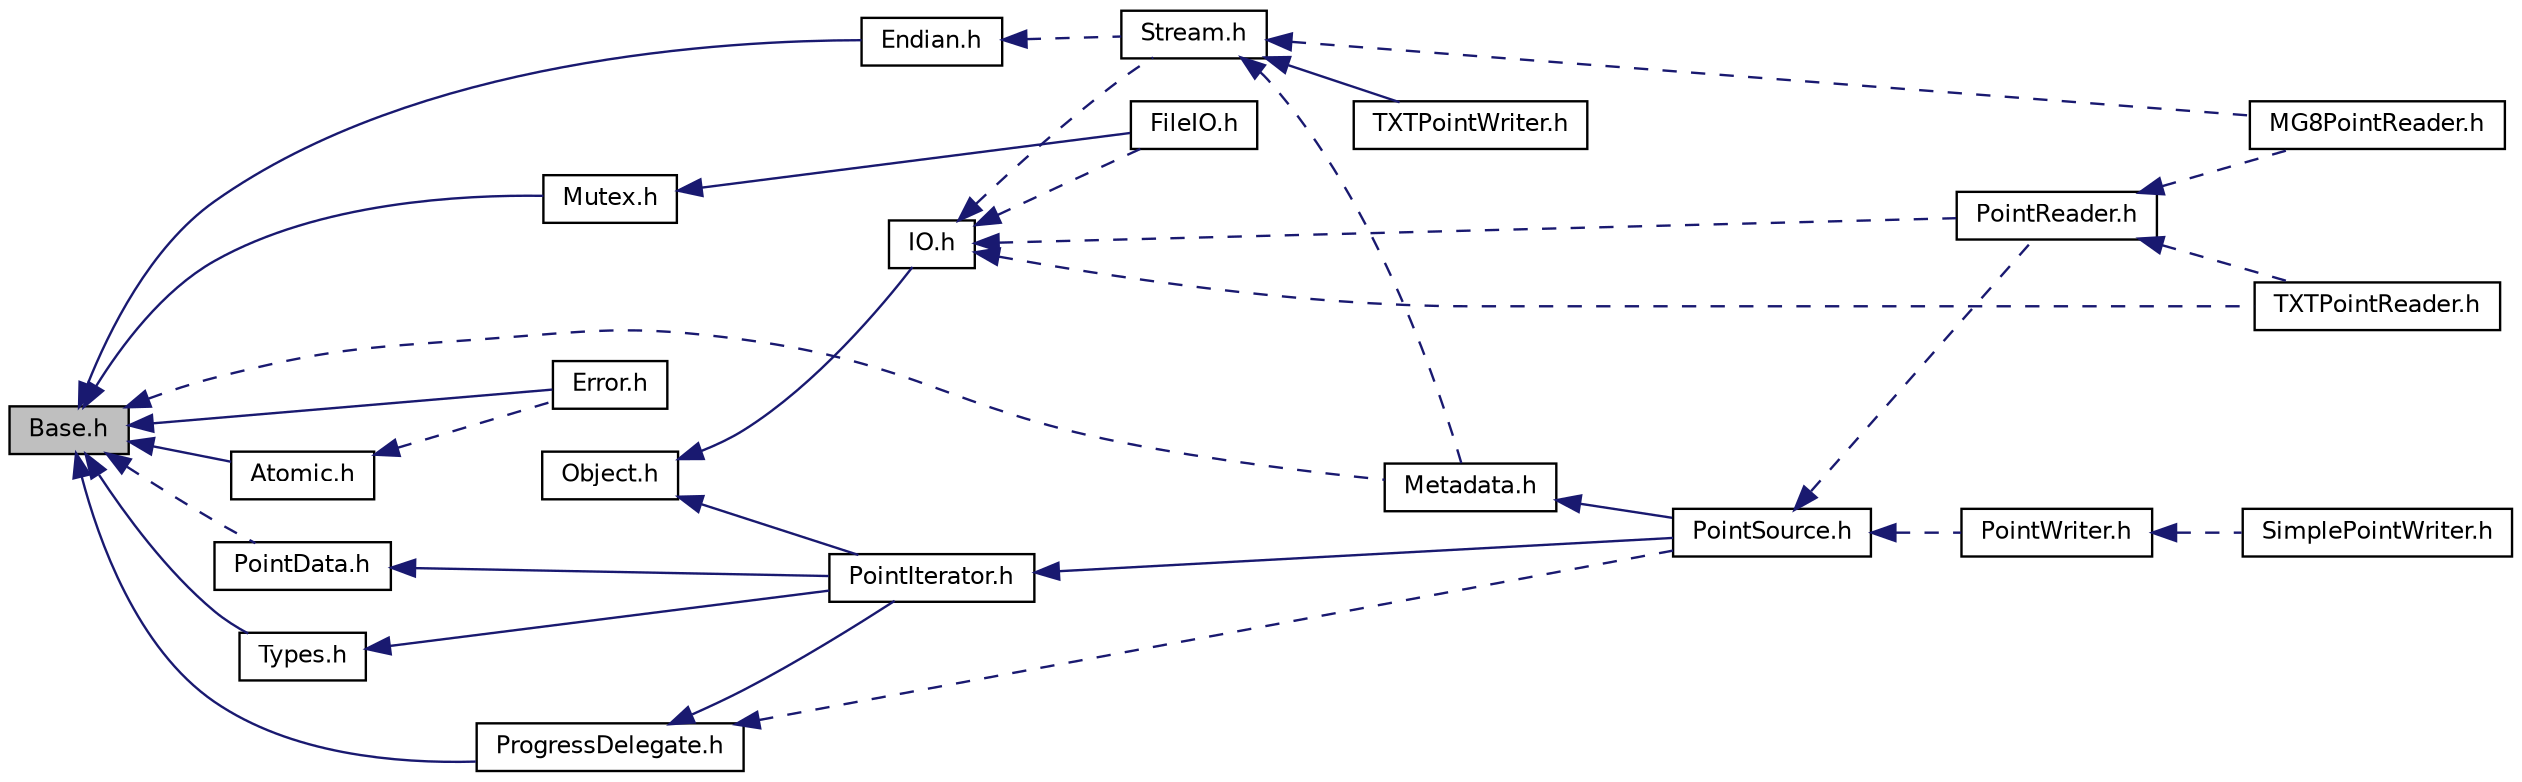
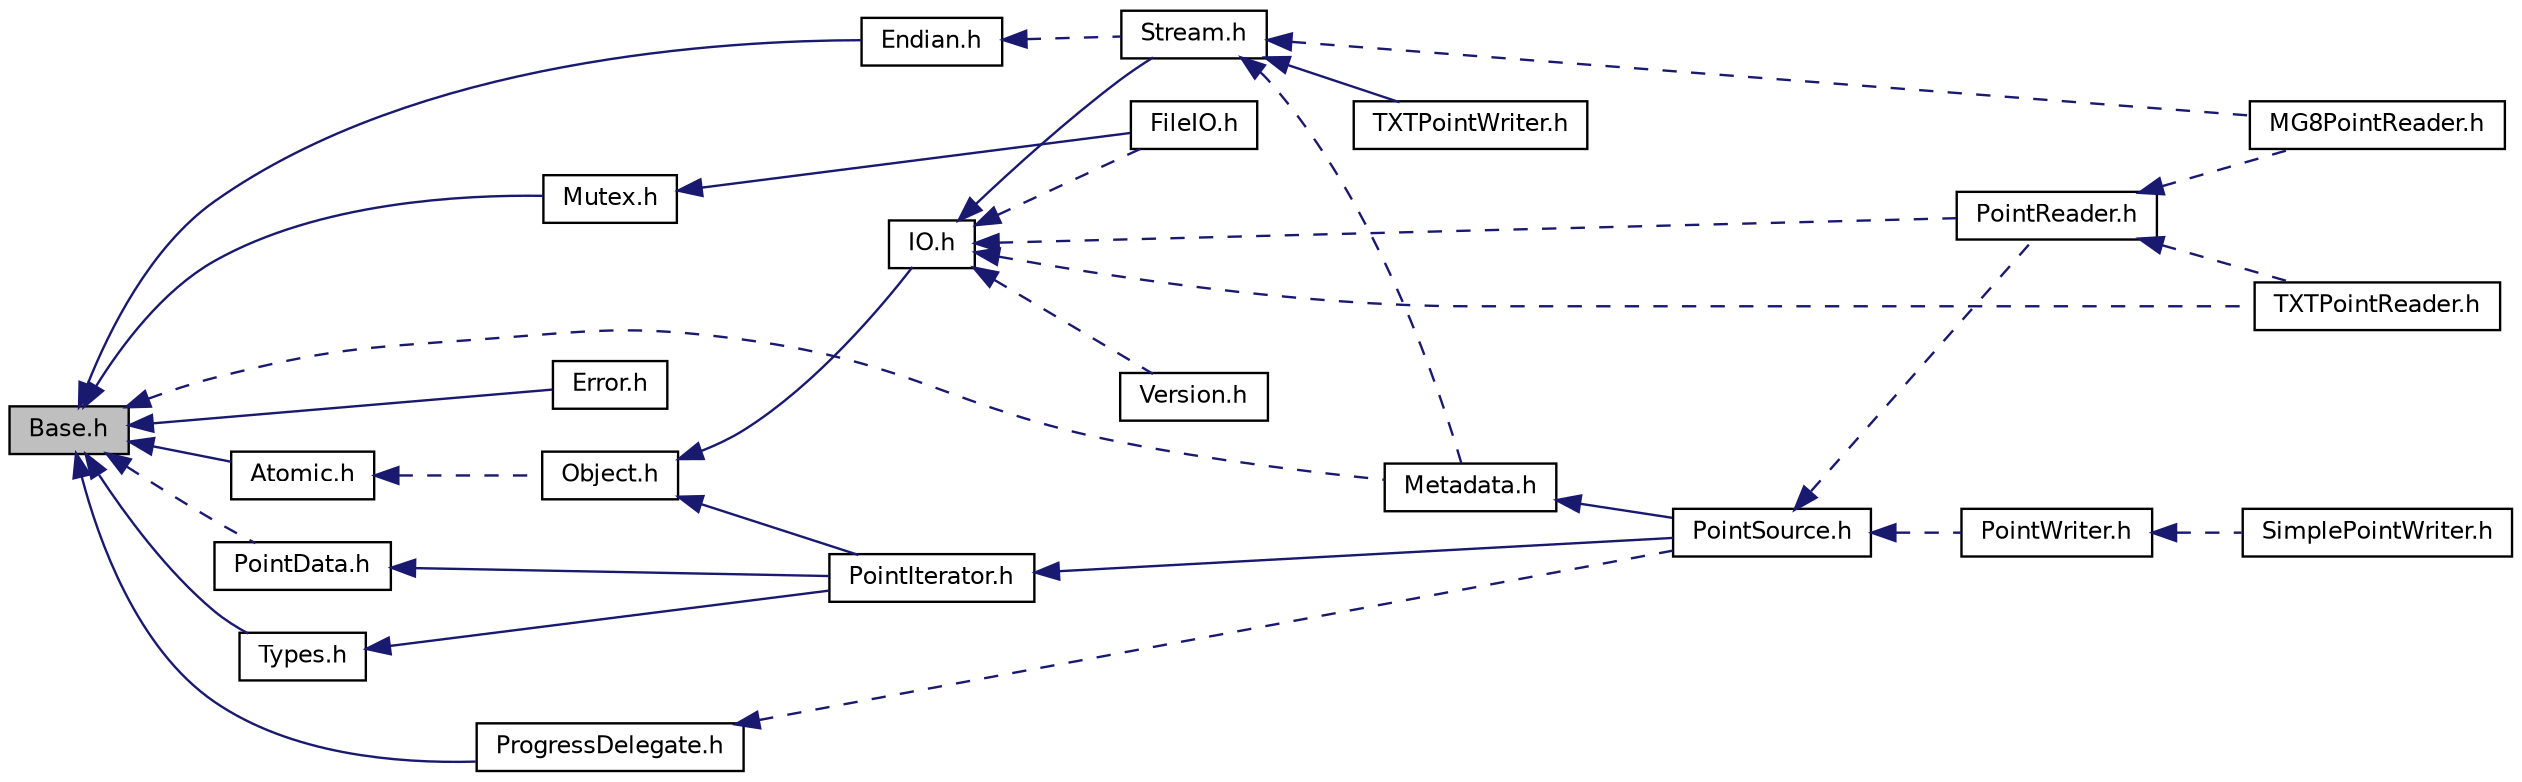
edge "Stream.h" -> "IO.h": style dashed -> solid
node "Version.h": added
edge "Error.h" -> "Atomic.h": now "Object.h" -> "Atomic.h"
edge "PointIterator.h" -> "ProgressDelegate.h": removed
